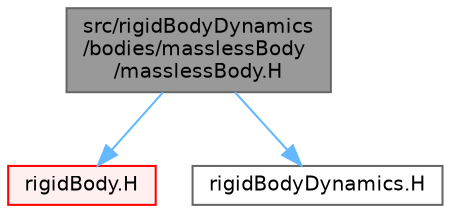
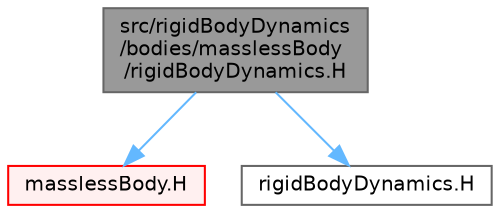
node "src/rigidBodyDynamics /bodies/masslessBody /masslessBody.H": label "src/rigidBodyDynamics /bodies/masslessBody /masslessBody.H" -> "src/rigidBodyDynamics /bodies/masslessBody /rigidBodyDynamics.H"
node "rigidBody.H": label "rigidBody.H" -> "masslessBody.H"
